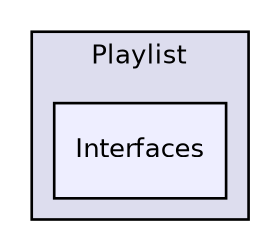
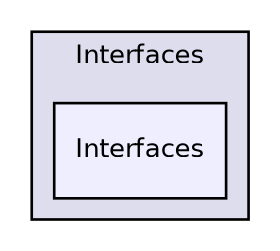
cluster "Playlist": label "Playlist" -> "Interfaces"
